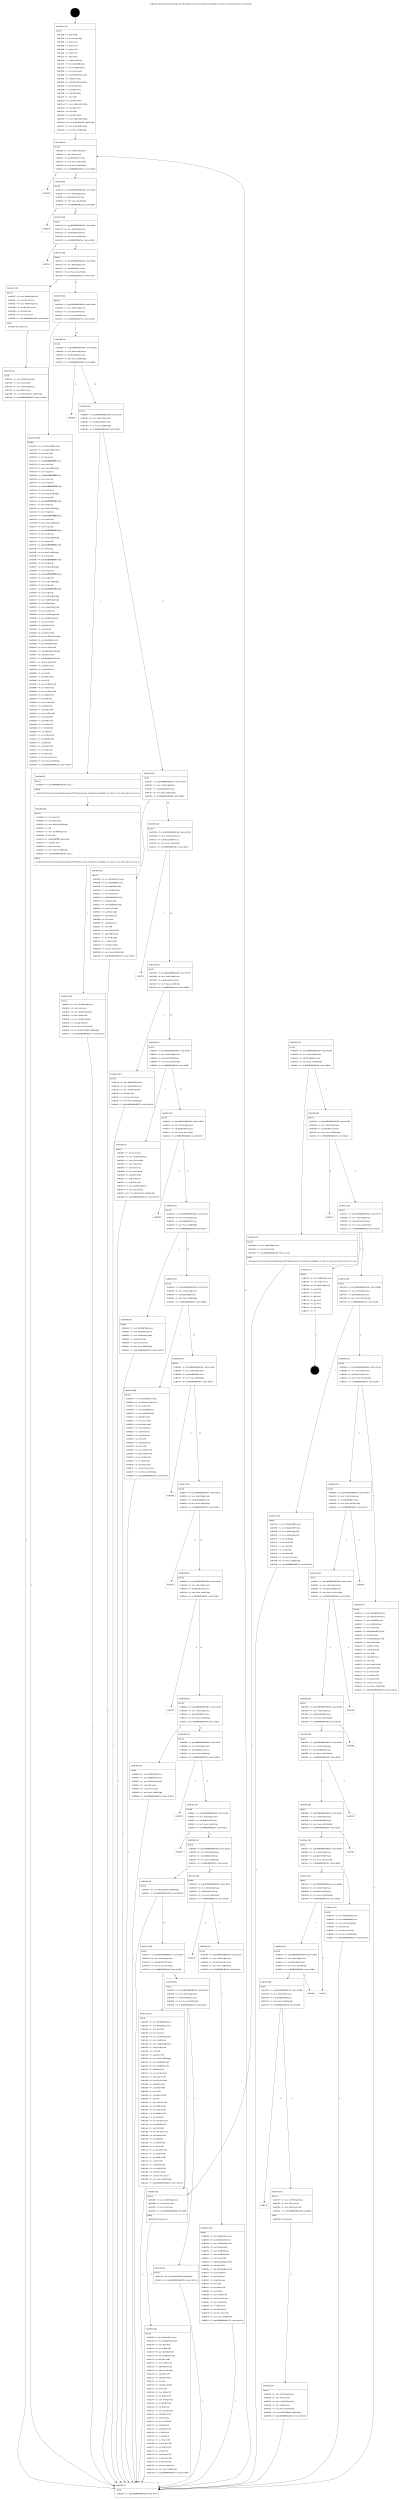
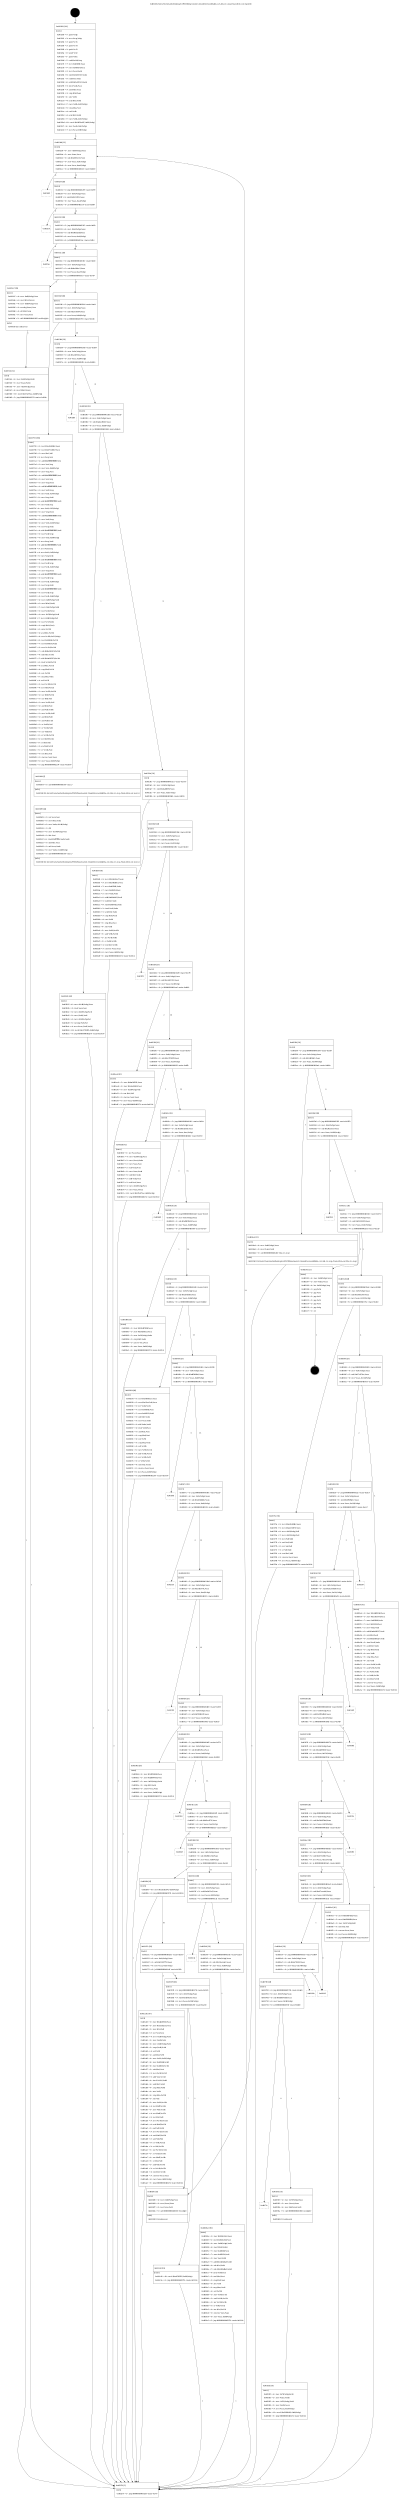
edge "0x4016e4 [28]" -> "0x401700 [28]": now "0x4016e4 [28]" -> "0x401e51"
node "0x401bff [145]": removed
